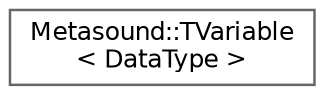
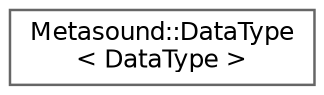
node "Metasound::TVariable < DataType >": label "Metasound::TVariable < DataType >" -> "Metasound::DataType < DataType >"
